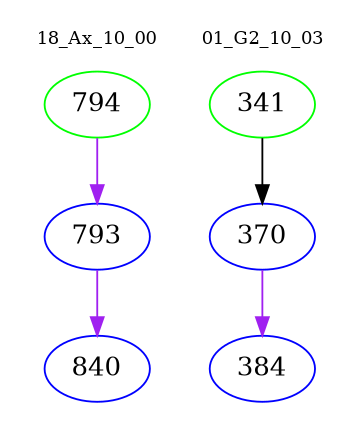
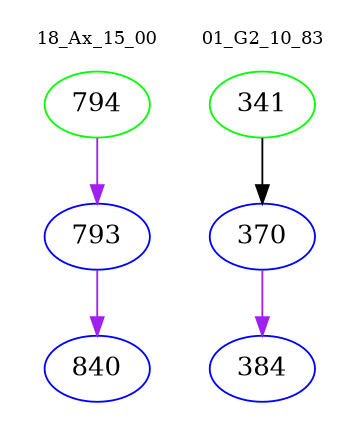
cluster "18_Ax_10_00": label "18_Ax_10_00" -> "18_Ax_15_00"
cluster "01_G2_10_03": label "01_G2_10_03" -> "01_G2_10_83"
